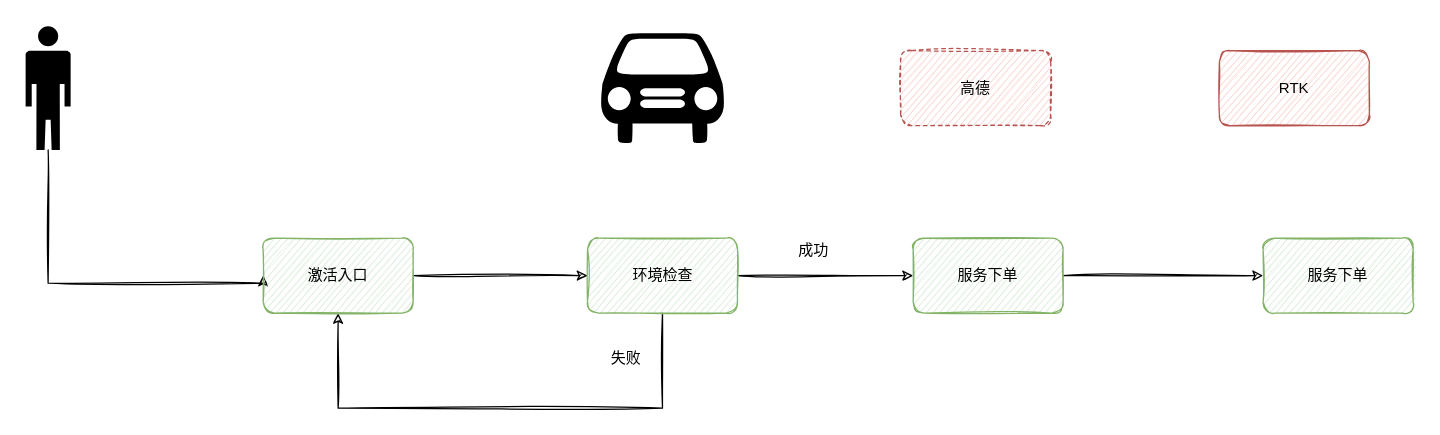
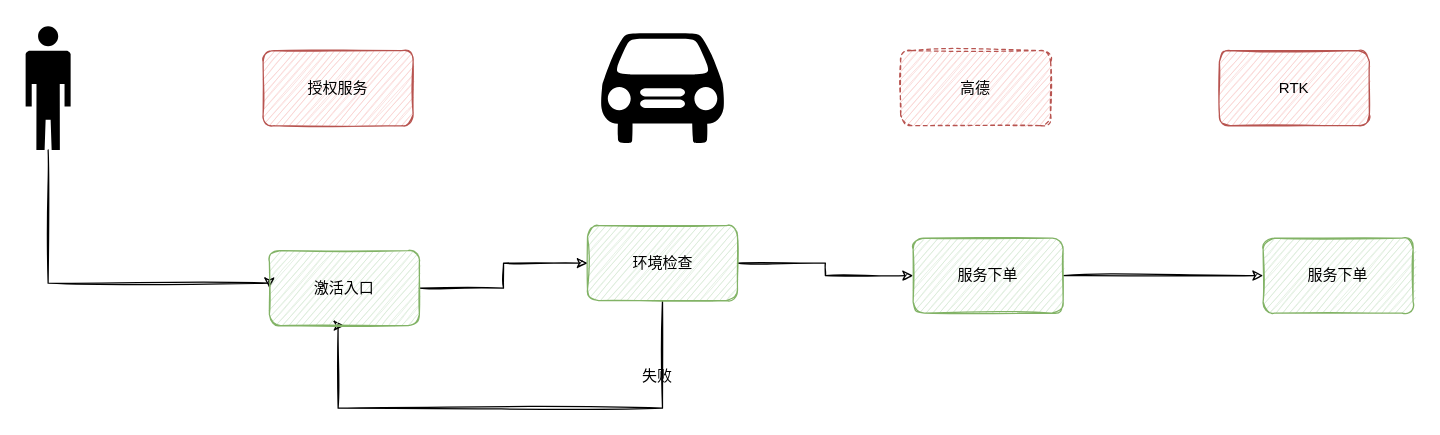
node "授权服务": added
node "成功": removed
node "激活入口": moved (338, 276) -> (344, 288)
node "环境检查": moved (663, 276) -> (663, 263)
node "失败": moved (626, 358) -> (657, 377)
